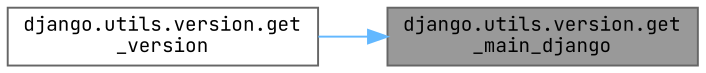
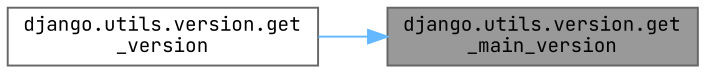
node "django.utils.version.get _main_django": label "django.utils.version.get _main_django" -> "django.utils.version.get _main_version"
